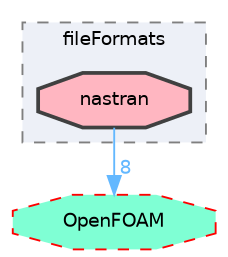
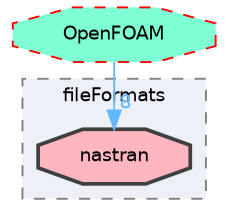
edge "nastran" -> "OpenFOAM": reversed
